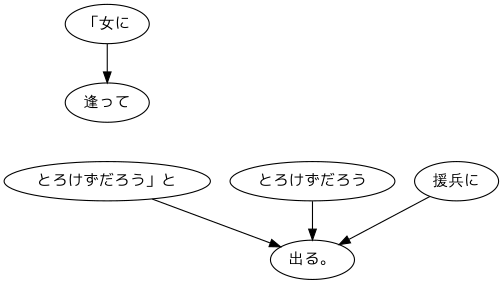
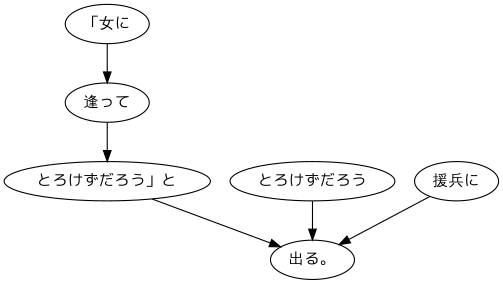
edge "逢って" -> "とろけずだろう」と": added
